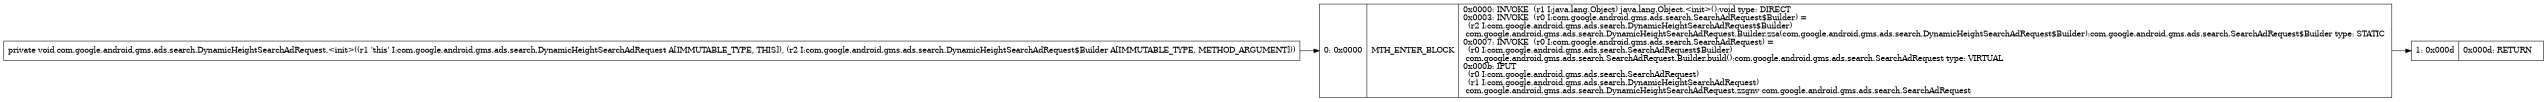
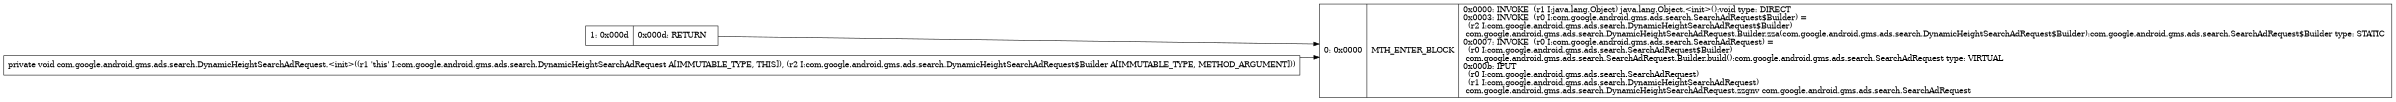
edge "0: 0x0000" -> "1: 0x000d": reversed
